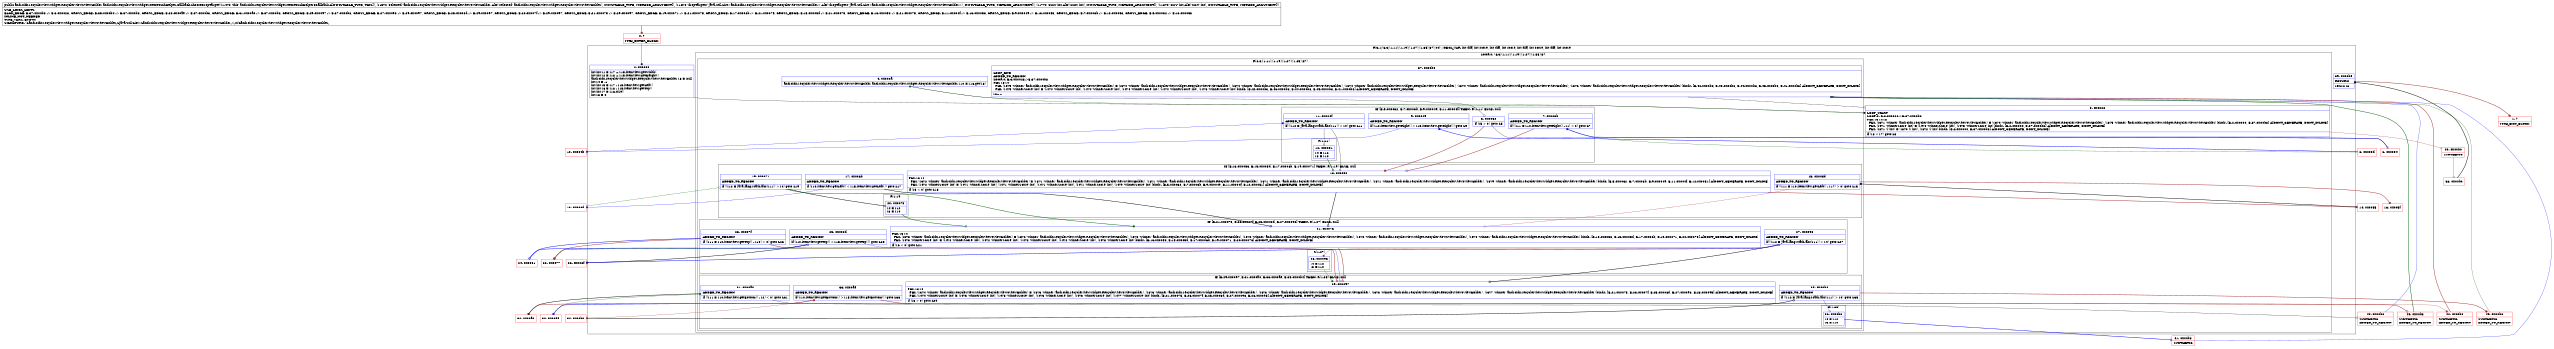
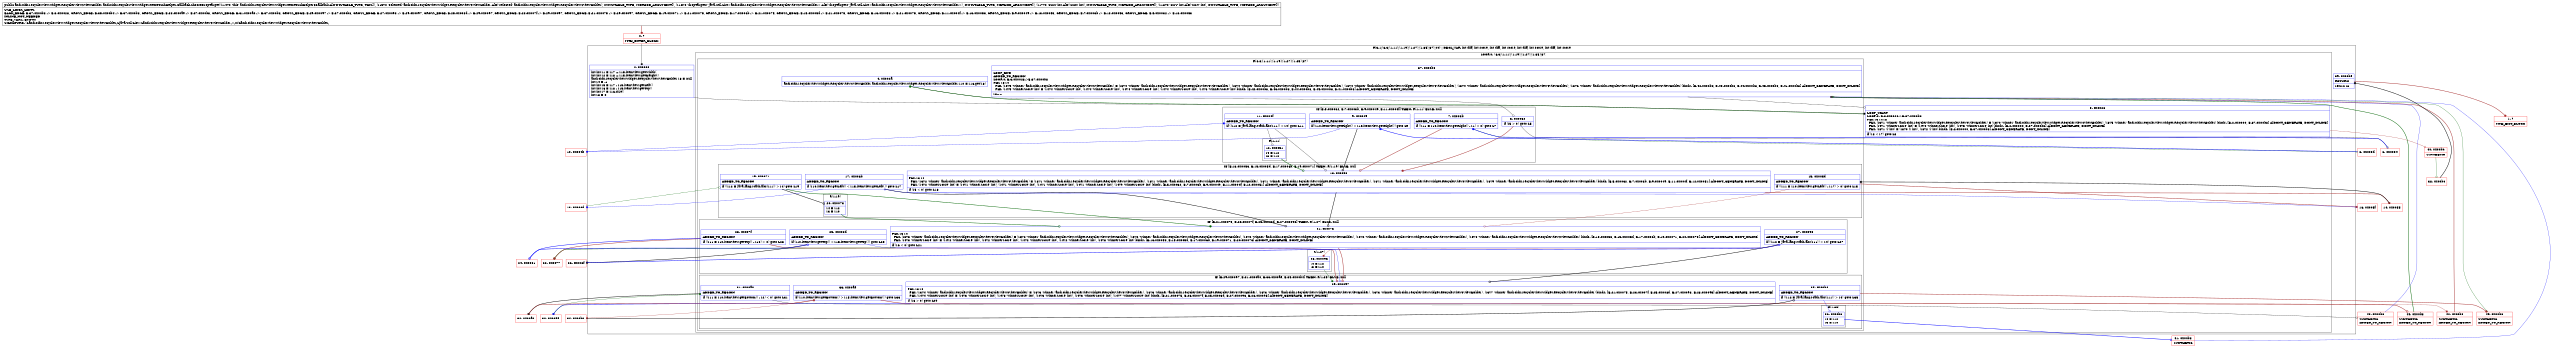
edge "3: 0x0028" -> "4: 0x002a": style solid -> bold
edge "9: 0x0049" -> "13: 0x0053": added
edge "16: 0x005f" -> "17: 0x006b": added
